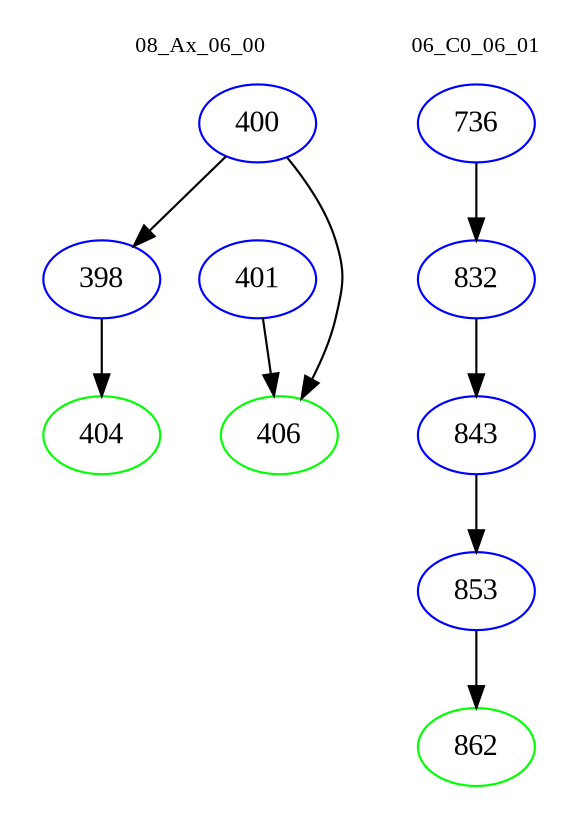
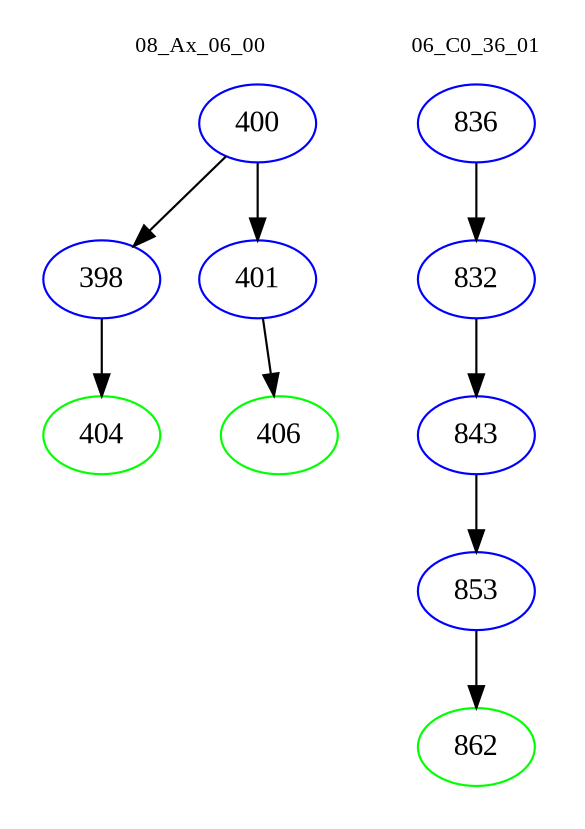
cluster "06_C0_06_01": label "06_C0_06_01" -> "06_C0_36_01"
node "736": label "736" -> "836"
edge "400" -> "406": now "400" -> "401"
